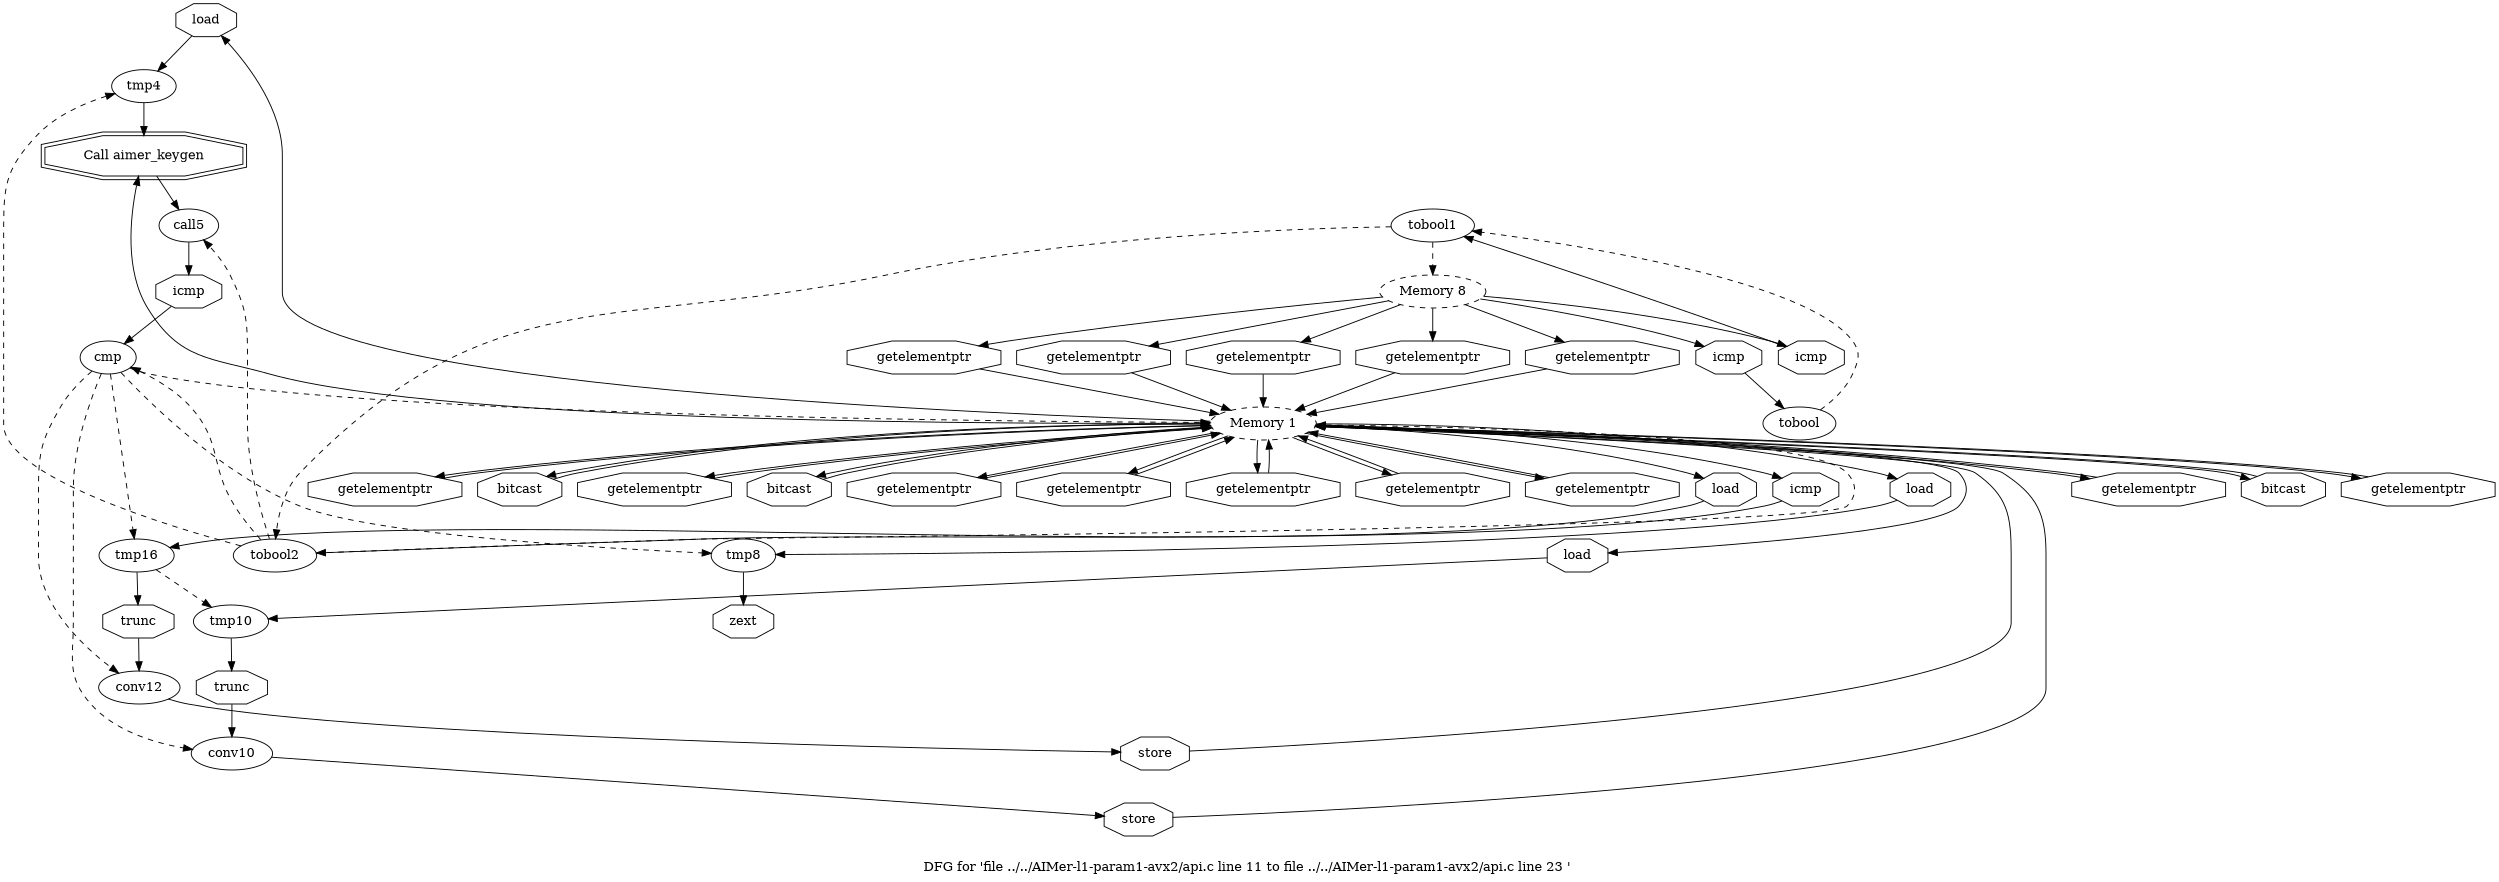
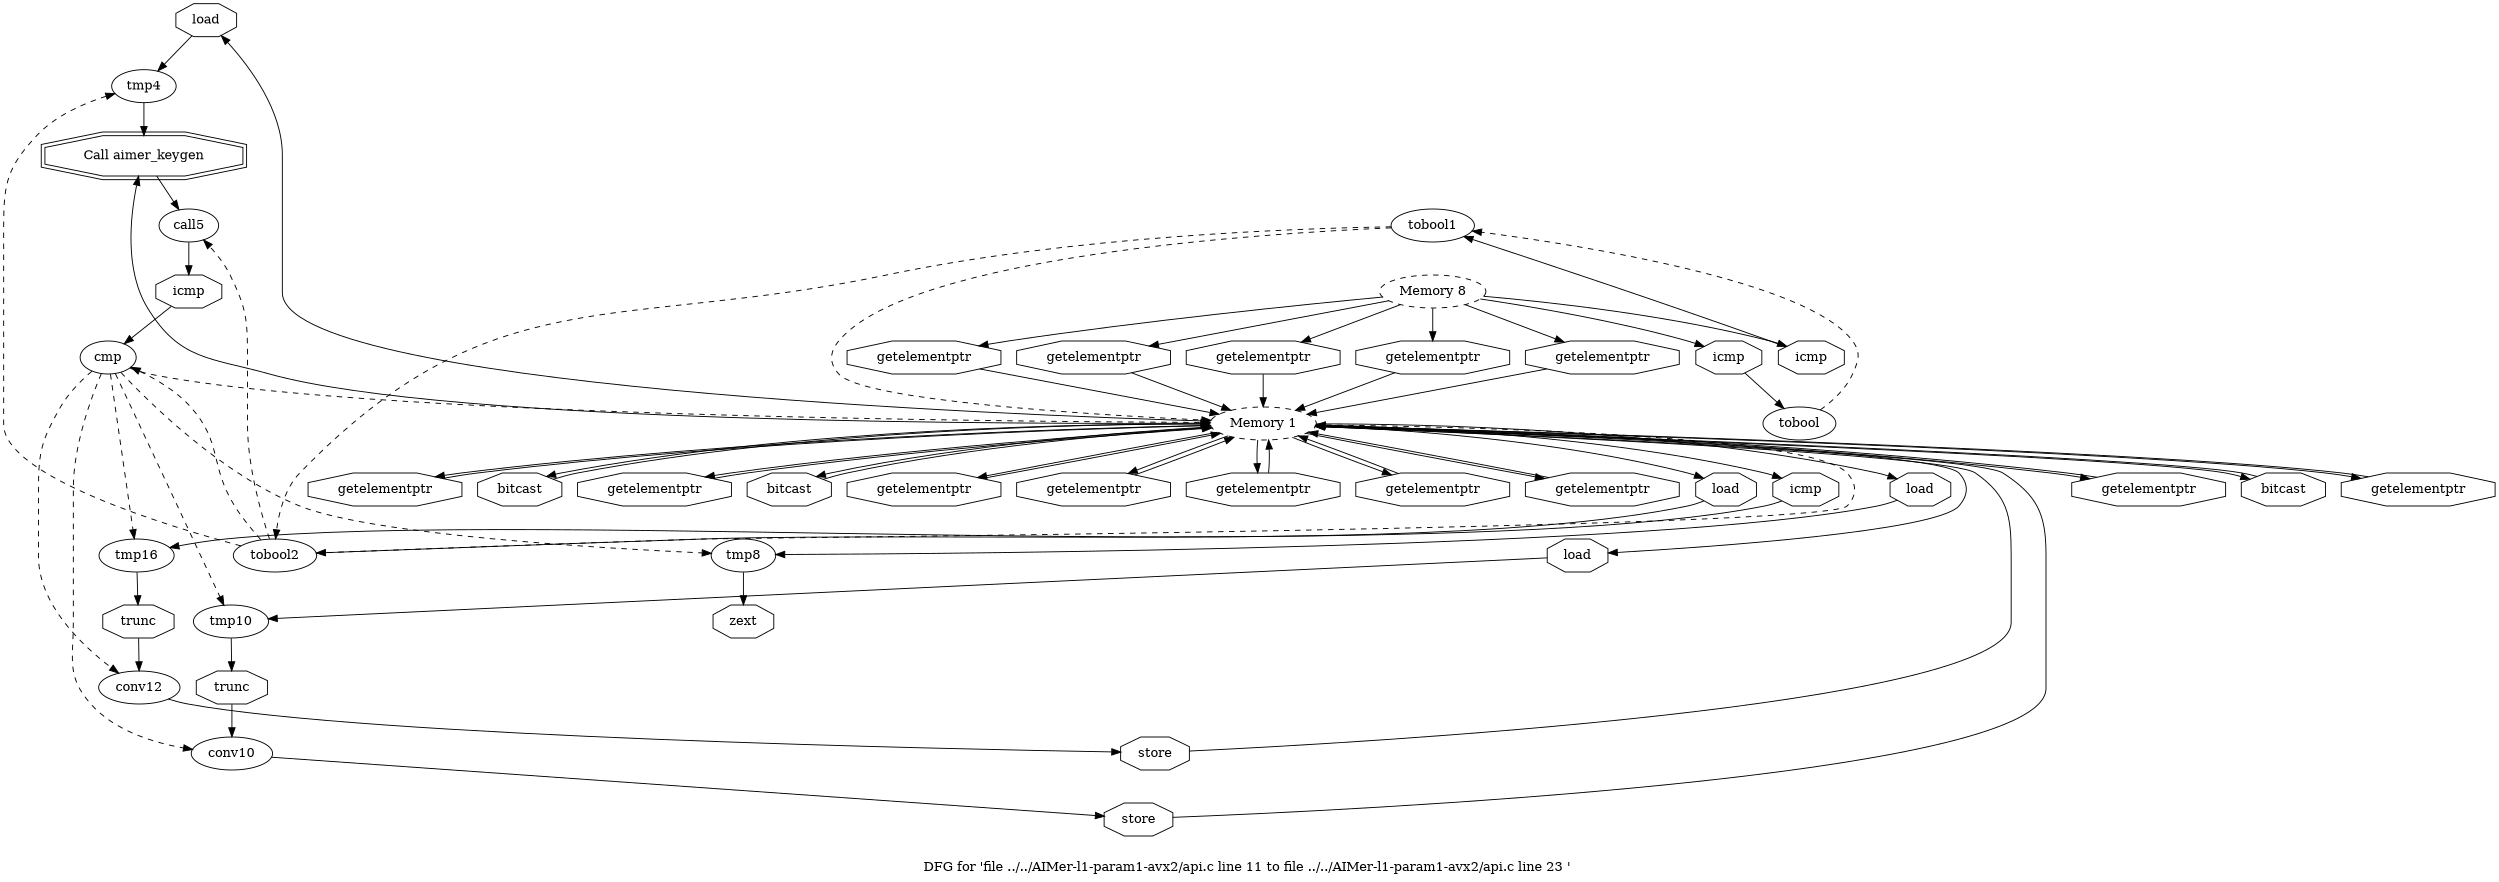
edge "tobool1" -> "Memory 8": now "tobool1" -> "Memory 1"
edge "tmp16" -> "tmp10": now "cmp" -> "tmp10"
